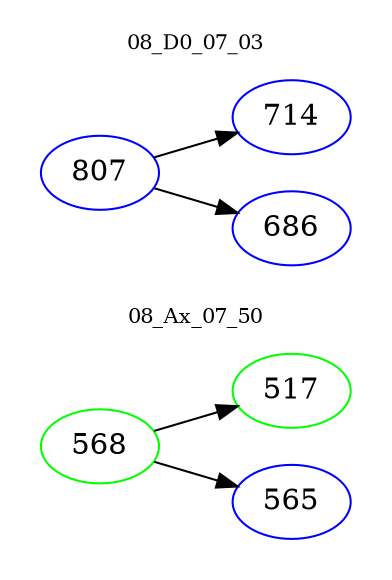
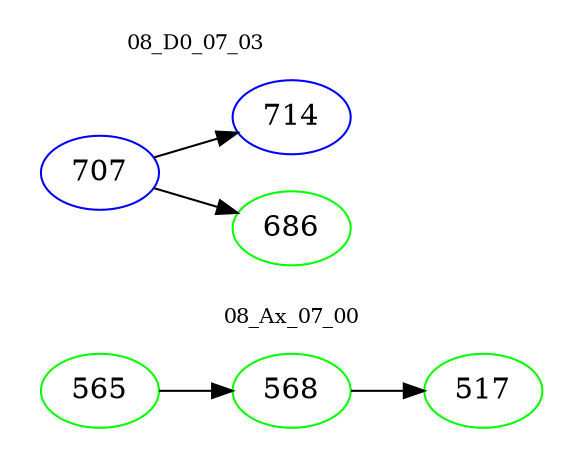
node "807": label "807" -> "707"
node "686": color blue -> green
cluster "08_Ax_07_50": label "08_Ax_07_50" -> "08_Ax_07_00"
edge "568" -> "565": reversed
node "565": color blue -> green
